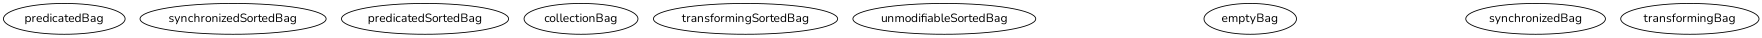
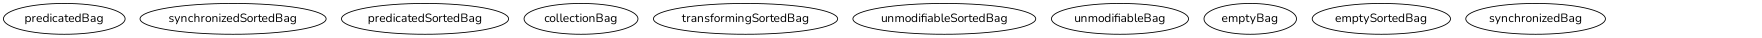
node "unmodifiableBag": added
node "emptySortedBag": added
node "transformingBag": removed
